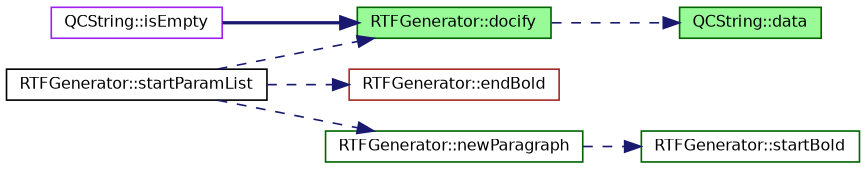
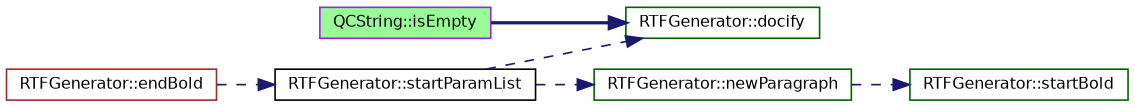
node "QCString::isEmpty": fillcolor white -> palegreen
node "RTFGenerator::docify": fillcolor palegreen -> white
node "QCString::data": removed
edge "RTFGenerator::startParamList" -> "RTFGenerator::endBold": reversed
